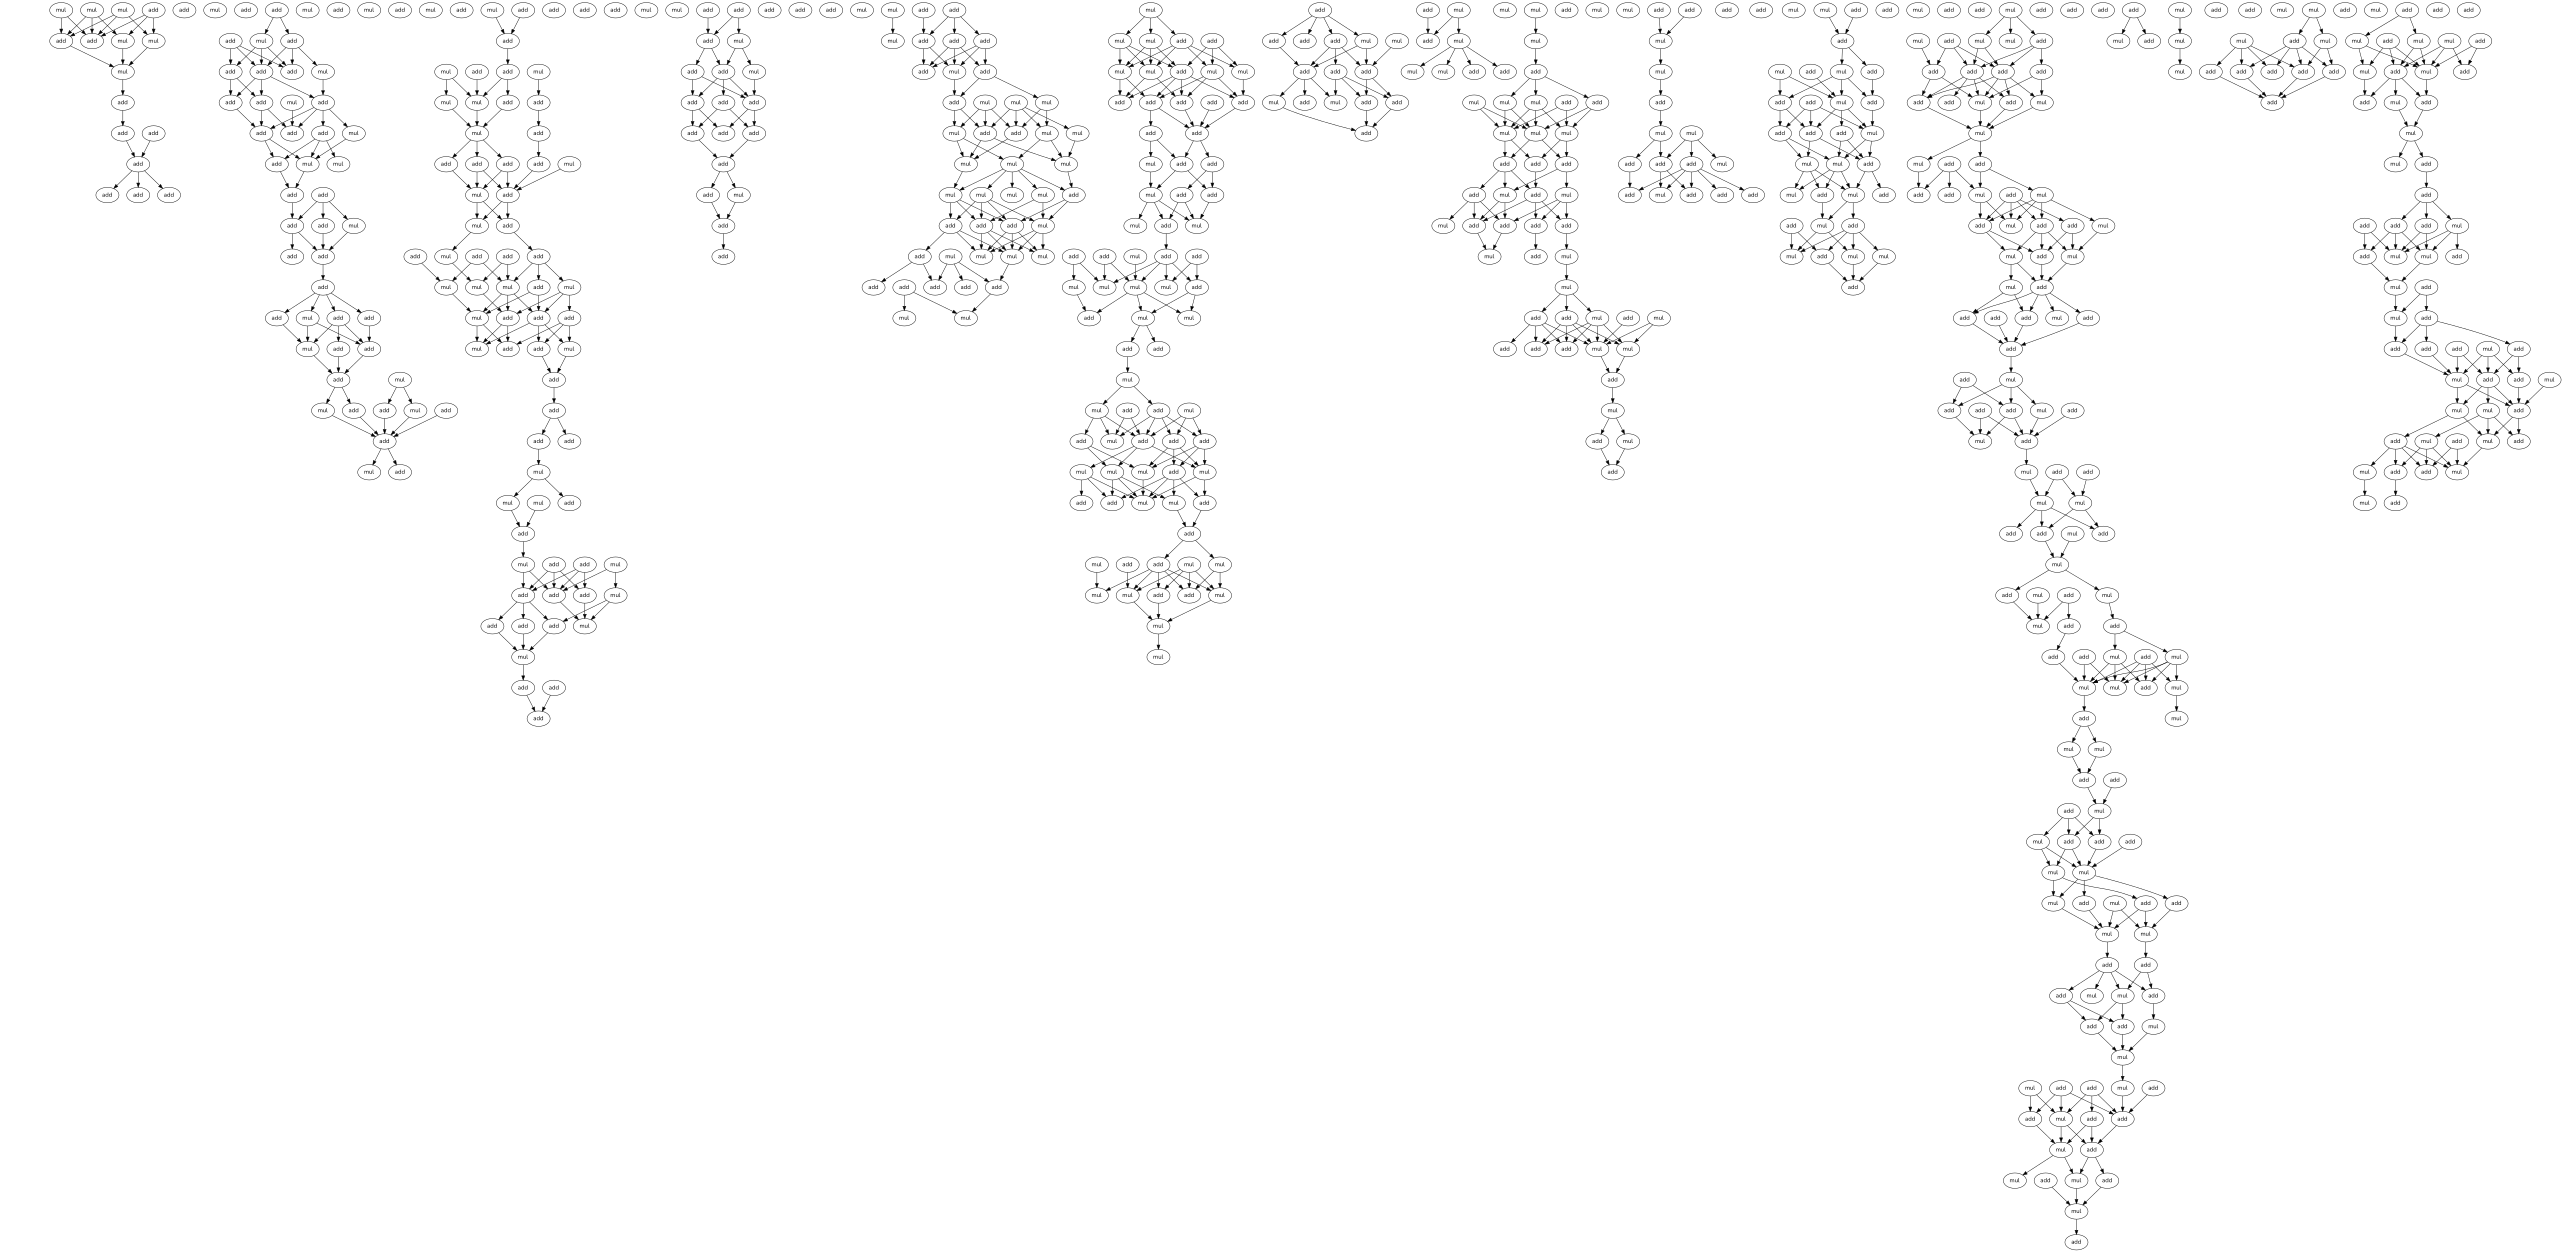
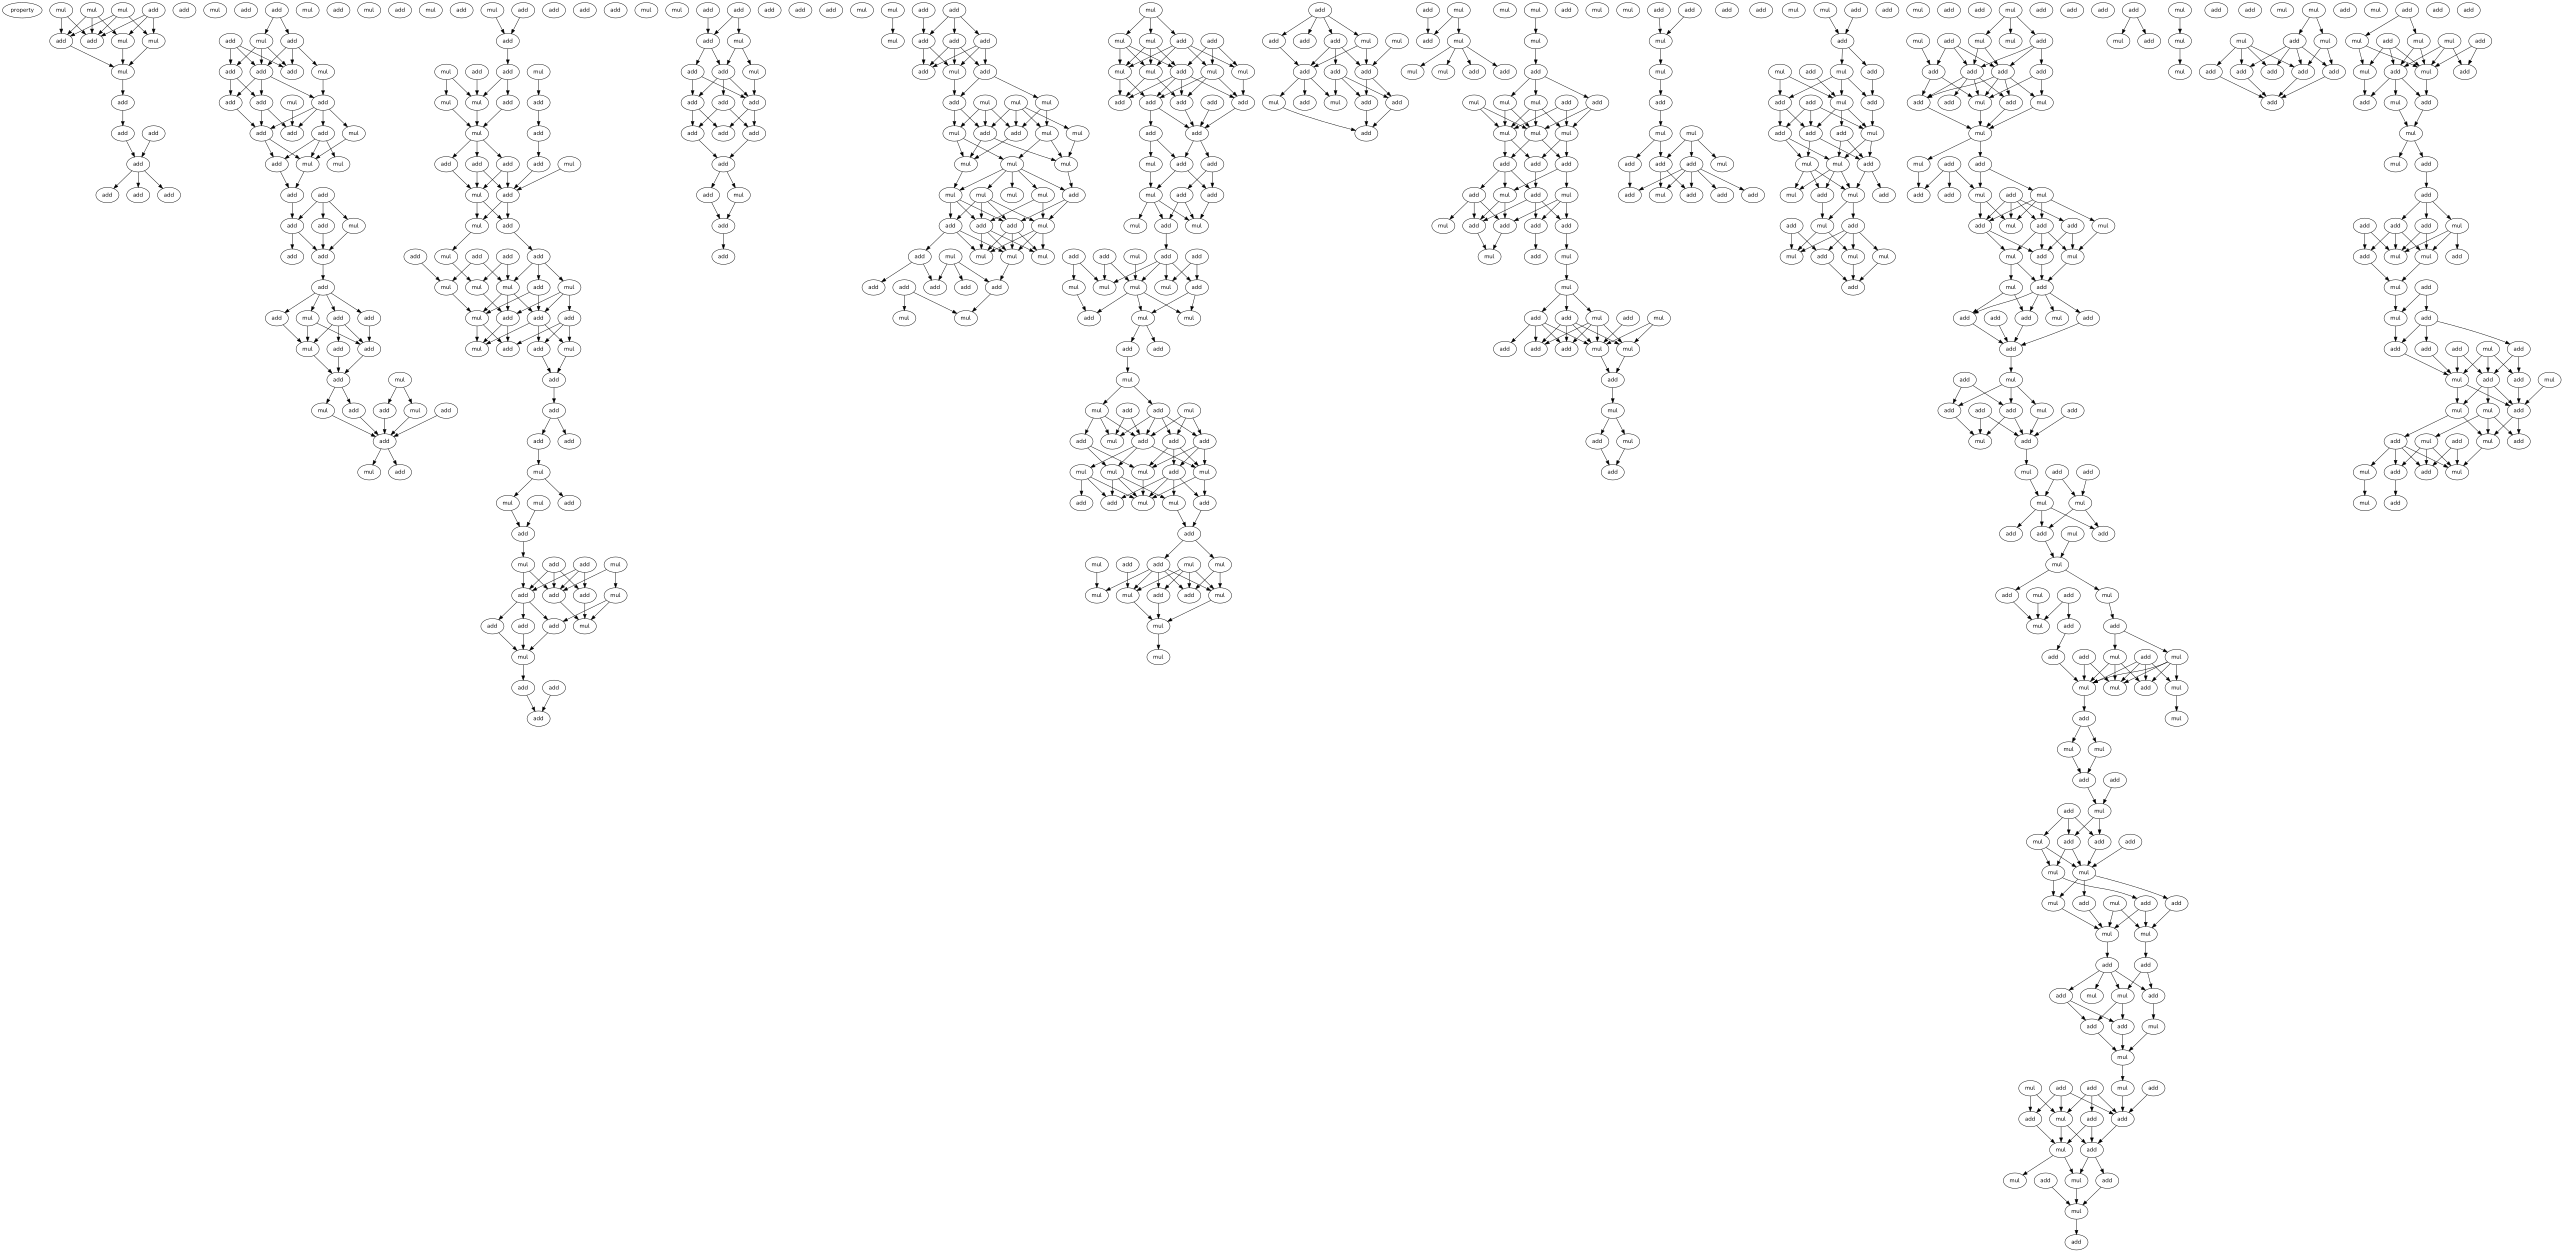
node "property": added
